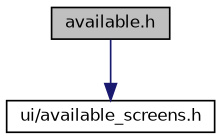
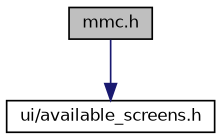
node "available.h": label "available.h" -> "mmc.h"
